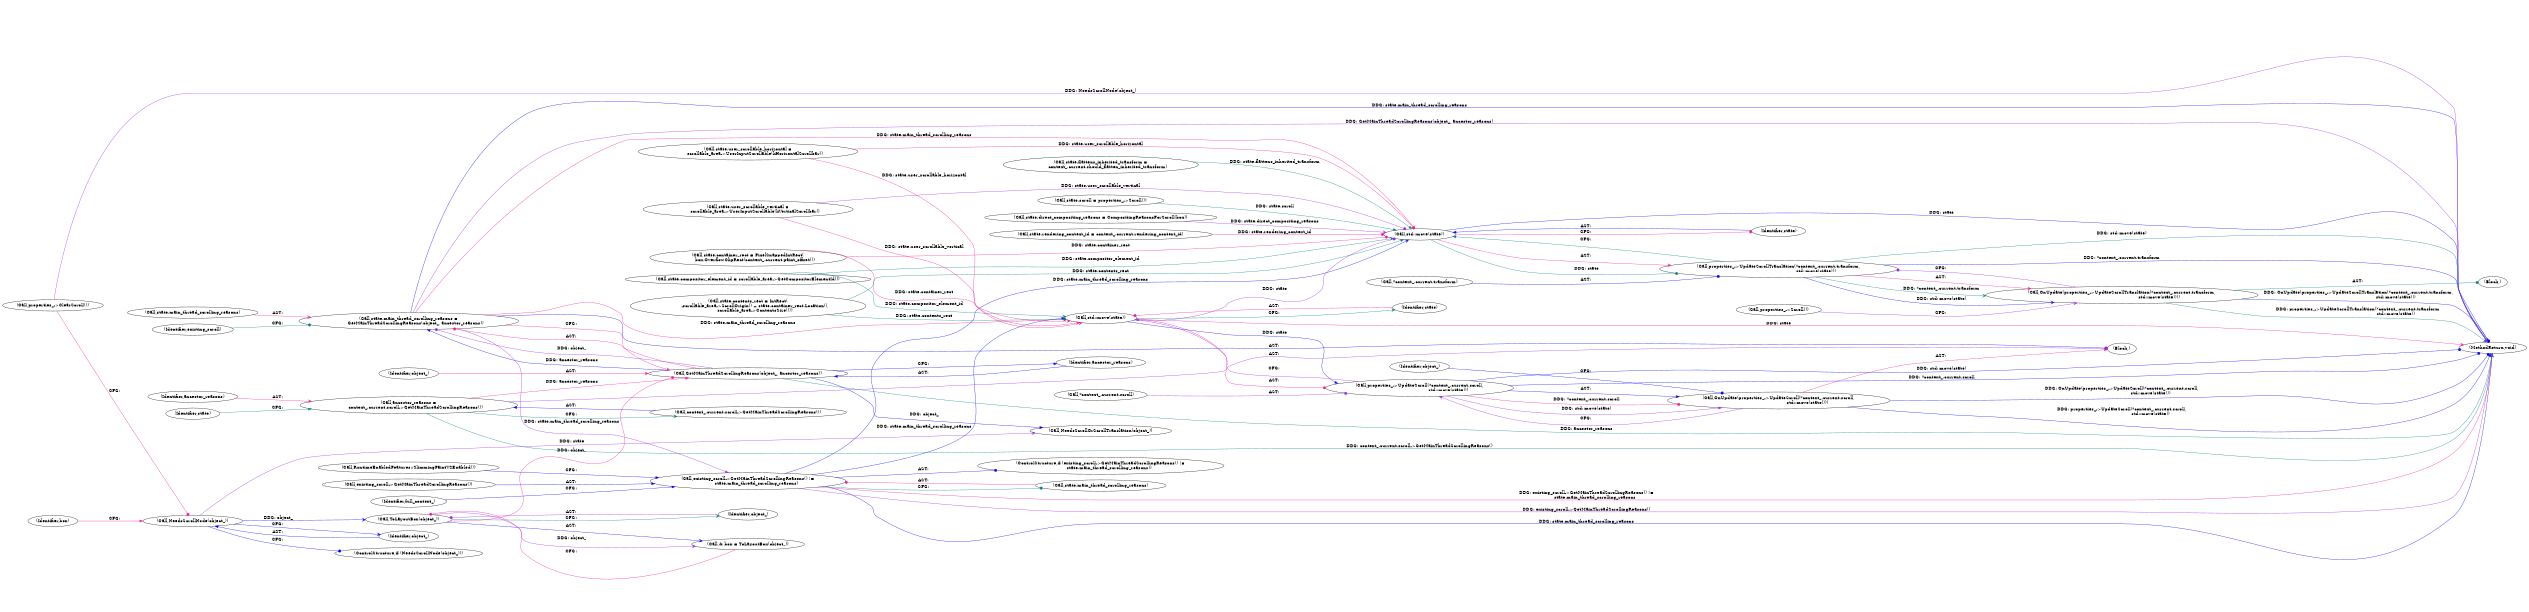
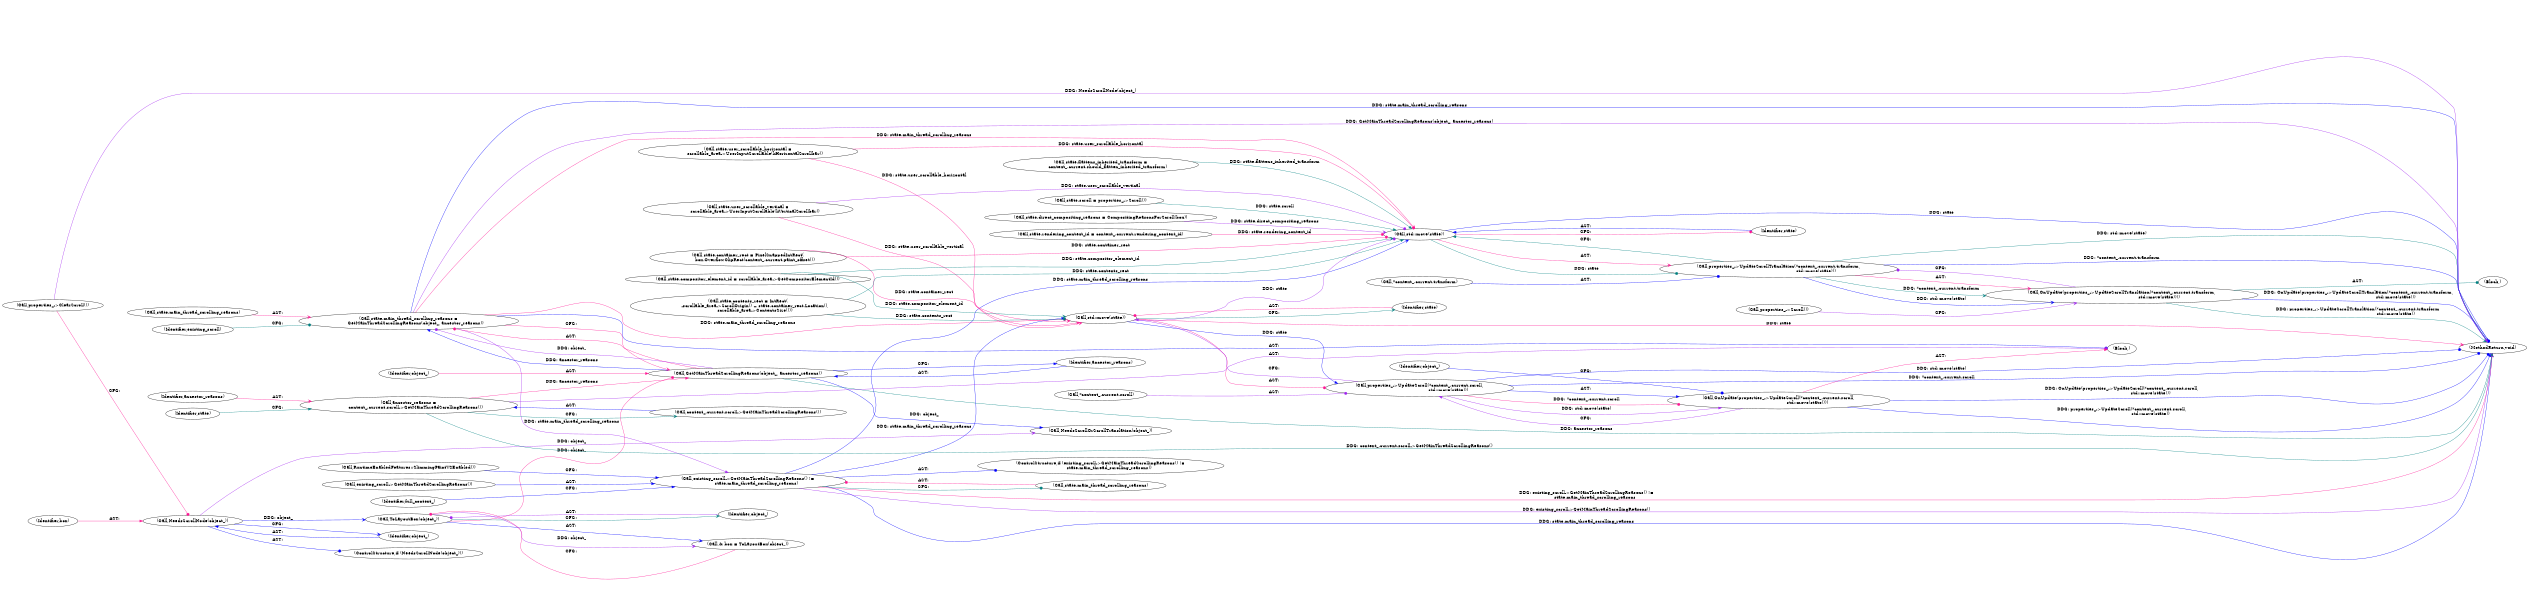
edge "(Call,NeedsScrollNode(object_))" -> "(Call,NeedsScrollOrScrollTranslation(object_))": label "DDG: state" -> "DDG: object_"
edge "(Identifier,box)" -> "(Call,NeedsScrollNode(object_))": label "CFG: " -> "AST: "
edge "(Call,NeedsScrollNode(object_))" -> "(ControlStructure,if (NeedsScrollNode(object_)))": label "CFG: " -> "AST: "
